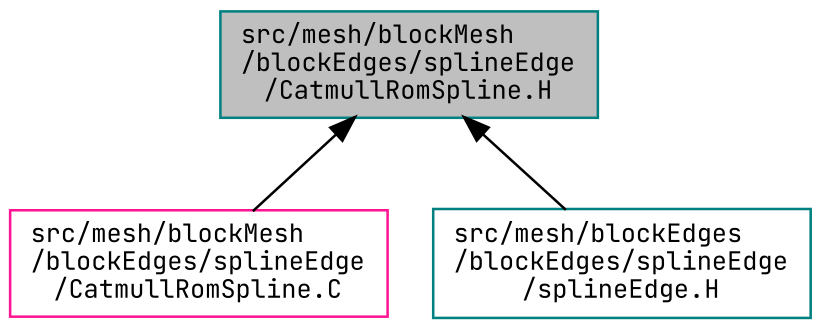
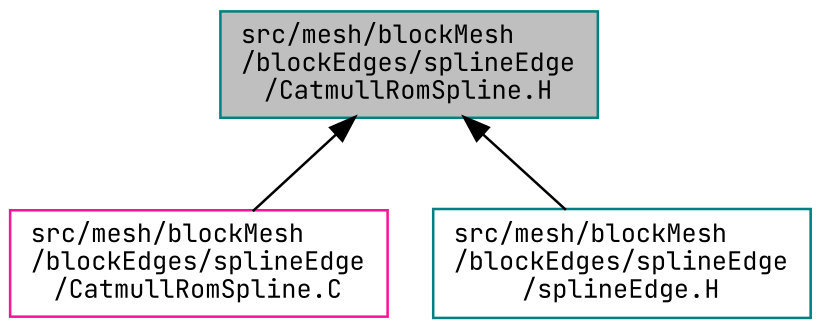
node "src/mesh/blockEdges /blockEdges/splineEdge /splineEdge.H": label "src/mesh/blockEdges /blockEdges/splineEdge /splineEdge.H" -> "src/mesh/blockMesh /blockEdges/splineEdge /splineEdge.H"
